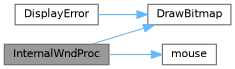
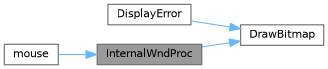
edge "InternalWndProc" -> "mouse": reversed
